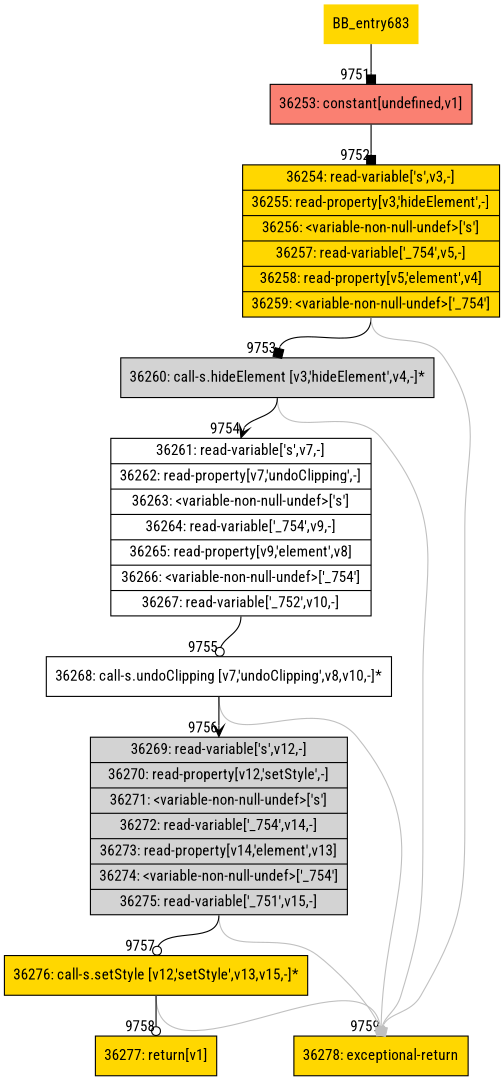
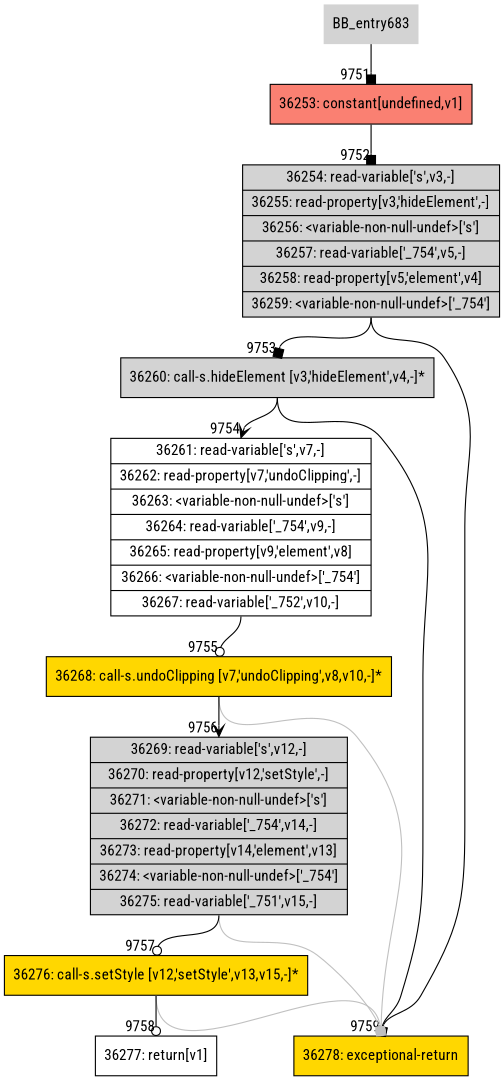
node "BB_entry683": fillcolor gold -> lightgrey
node "36254: read-variable['s',v3,-]": fillcolor gold -> lightgrey
edge "36254: read-variable['s',v3,-]" -> "36278: exceptional-return": color gray -> black
edge "36260: call-s.hideElement [v3,'hideElement',v4,-]*" -> "36278: exceptional-return": color gray -> black
node "36268: call-s.undoClipping [v7,'undoClipping',v8,v10,-]*": fillcolor white -> gold
node "36277: return[v1]": fillcolor gold -> white
